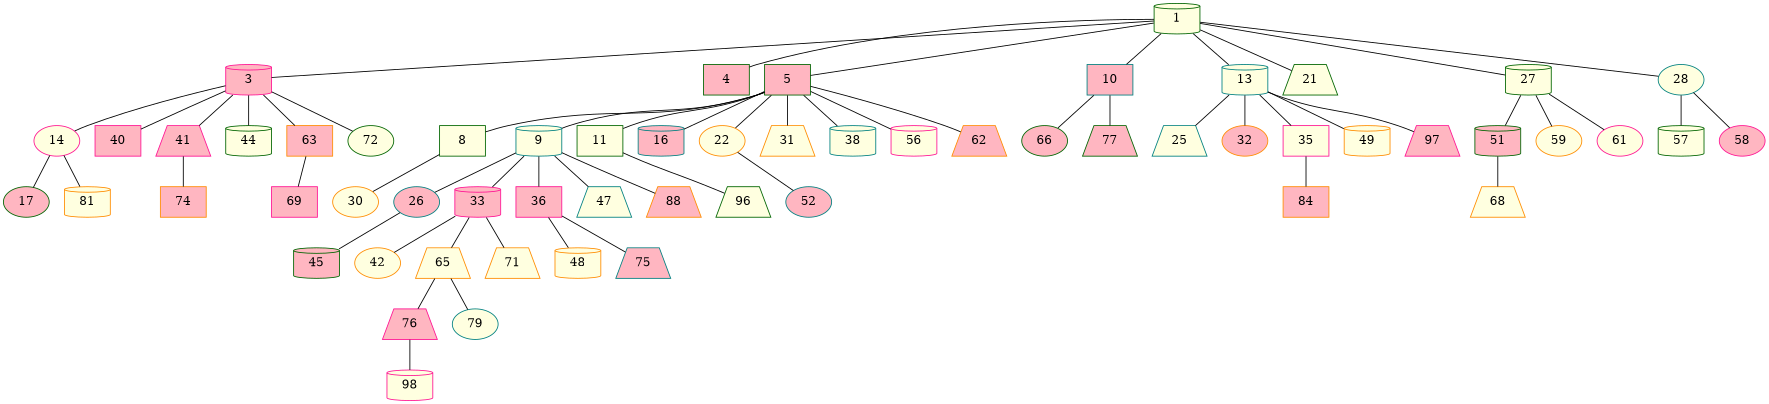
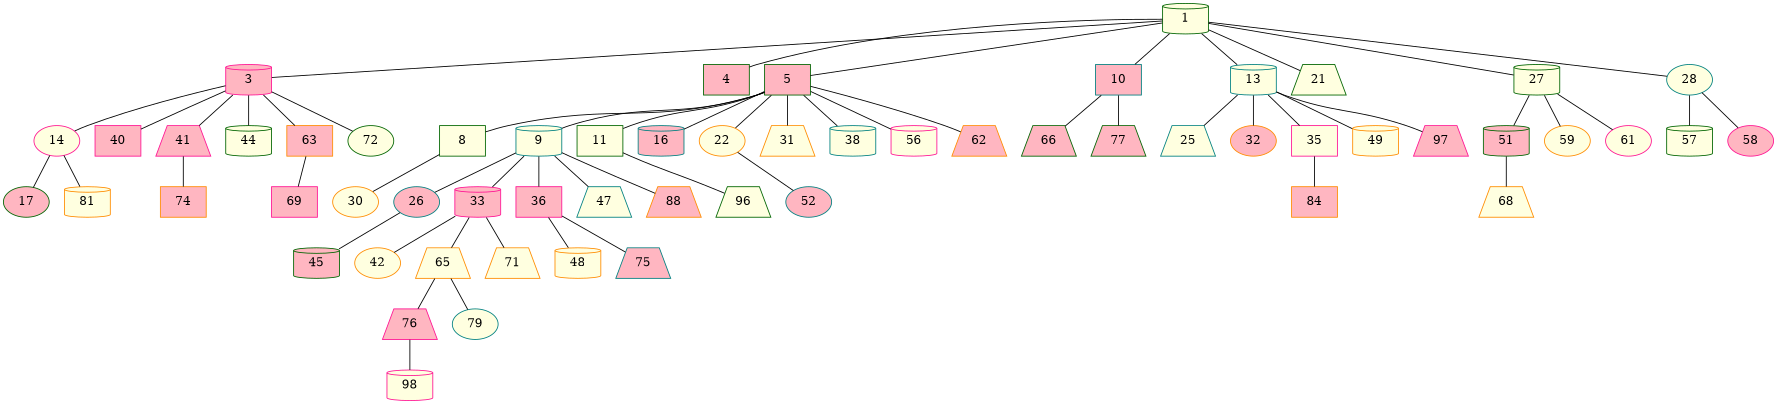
node "66": shape ellipse -> trapezium
